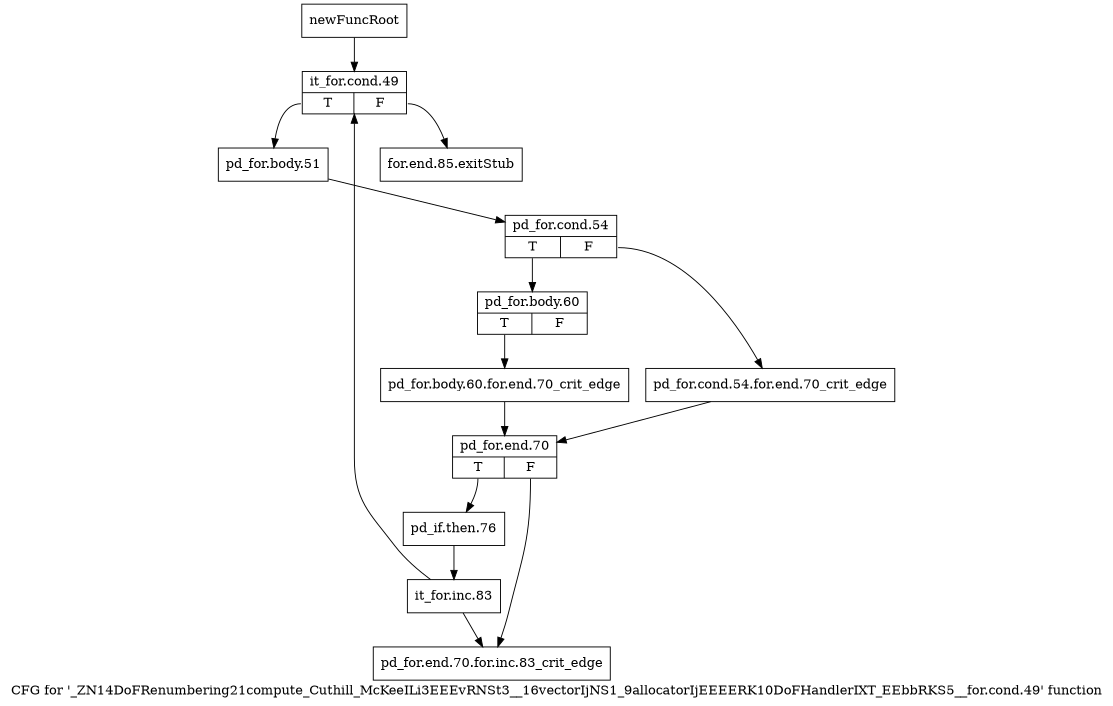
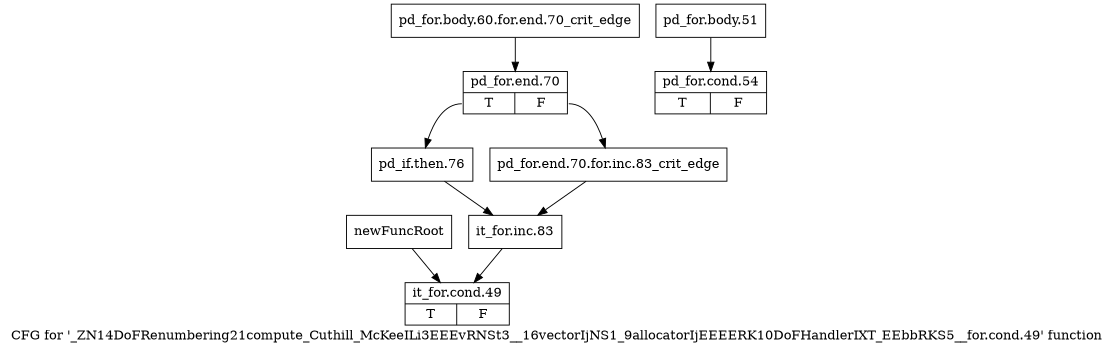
edge "it_for.cond.49" -> "pd_for.body.51": removed
node "for.end.85.exitStub": removed
node "pd_for.body.60": removed
node "pd_for.cond.54.for.end.70_crit_edge": removed
edge "it_for.inc.83" -> "pd_for.end.70.for.inc.83_crit_edge": reversed
